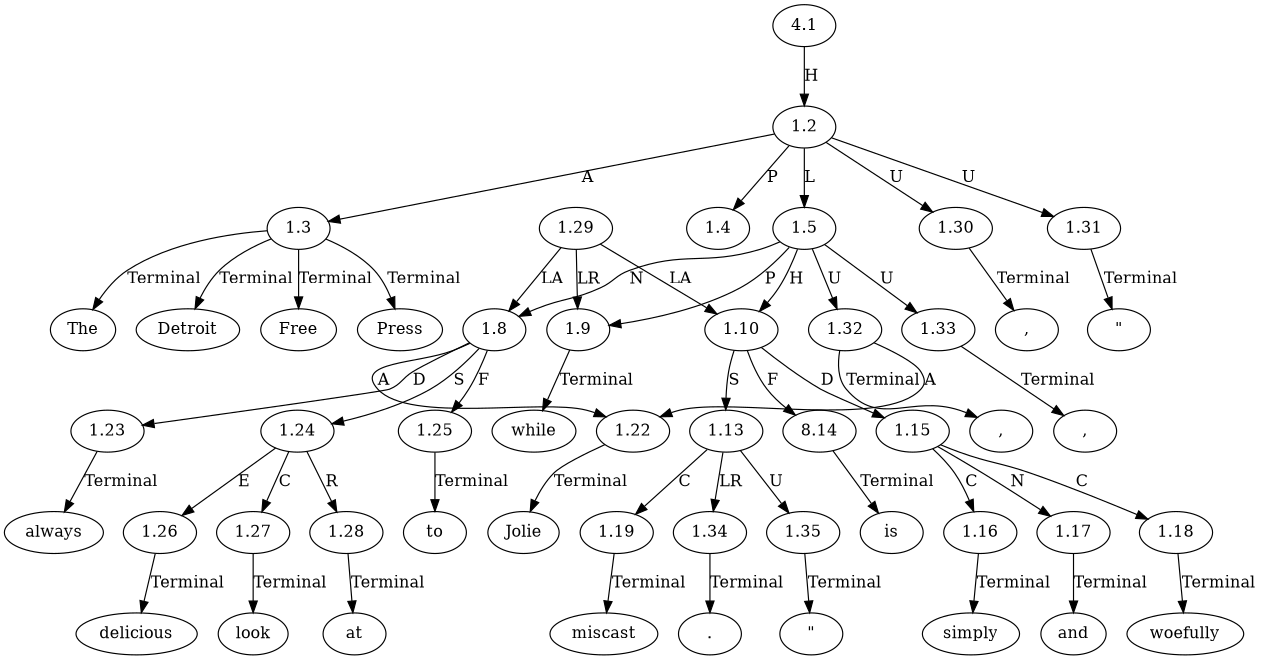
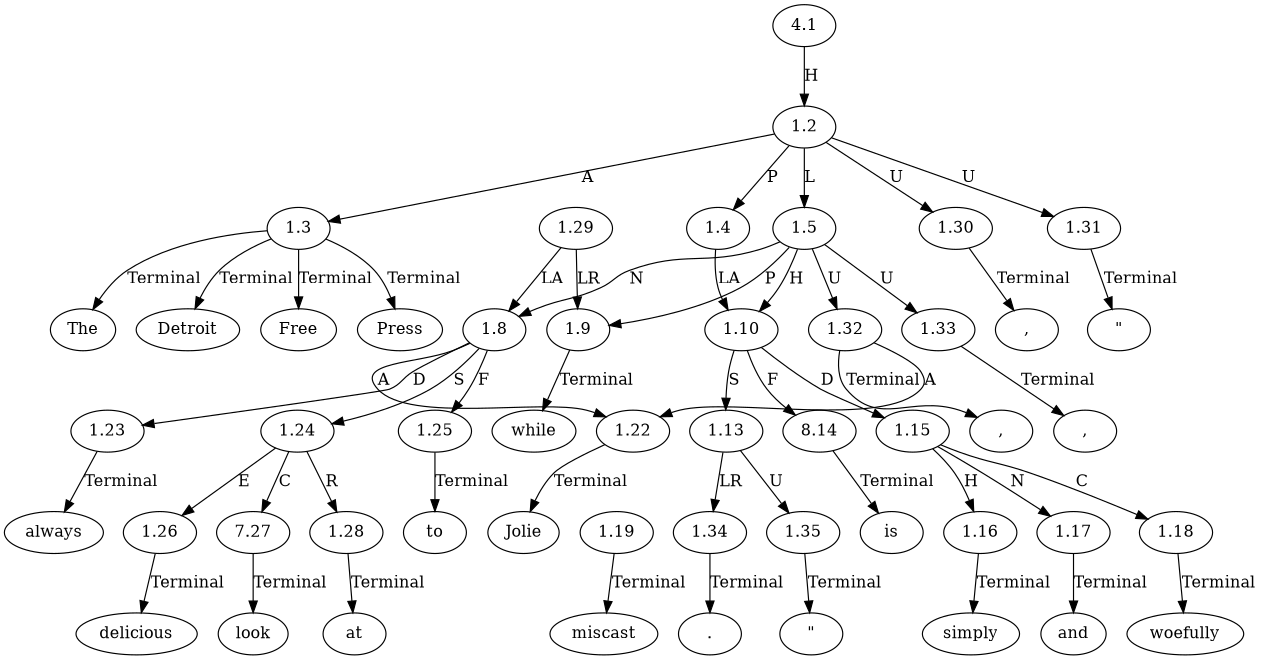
edge "1.29" -> "1.10": now "1.4" -> "1.10"
edge "1.13" -> "1.19": removed, label "C"
edge "1.15" -> "1.16": label "C" -> "H"
node "1.27": label "1.27" -> "7.27"
